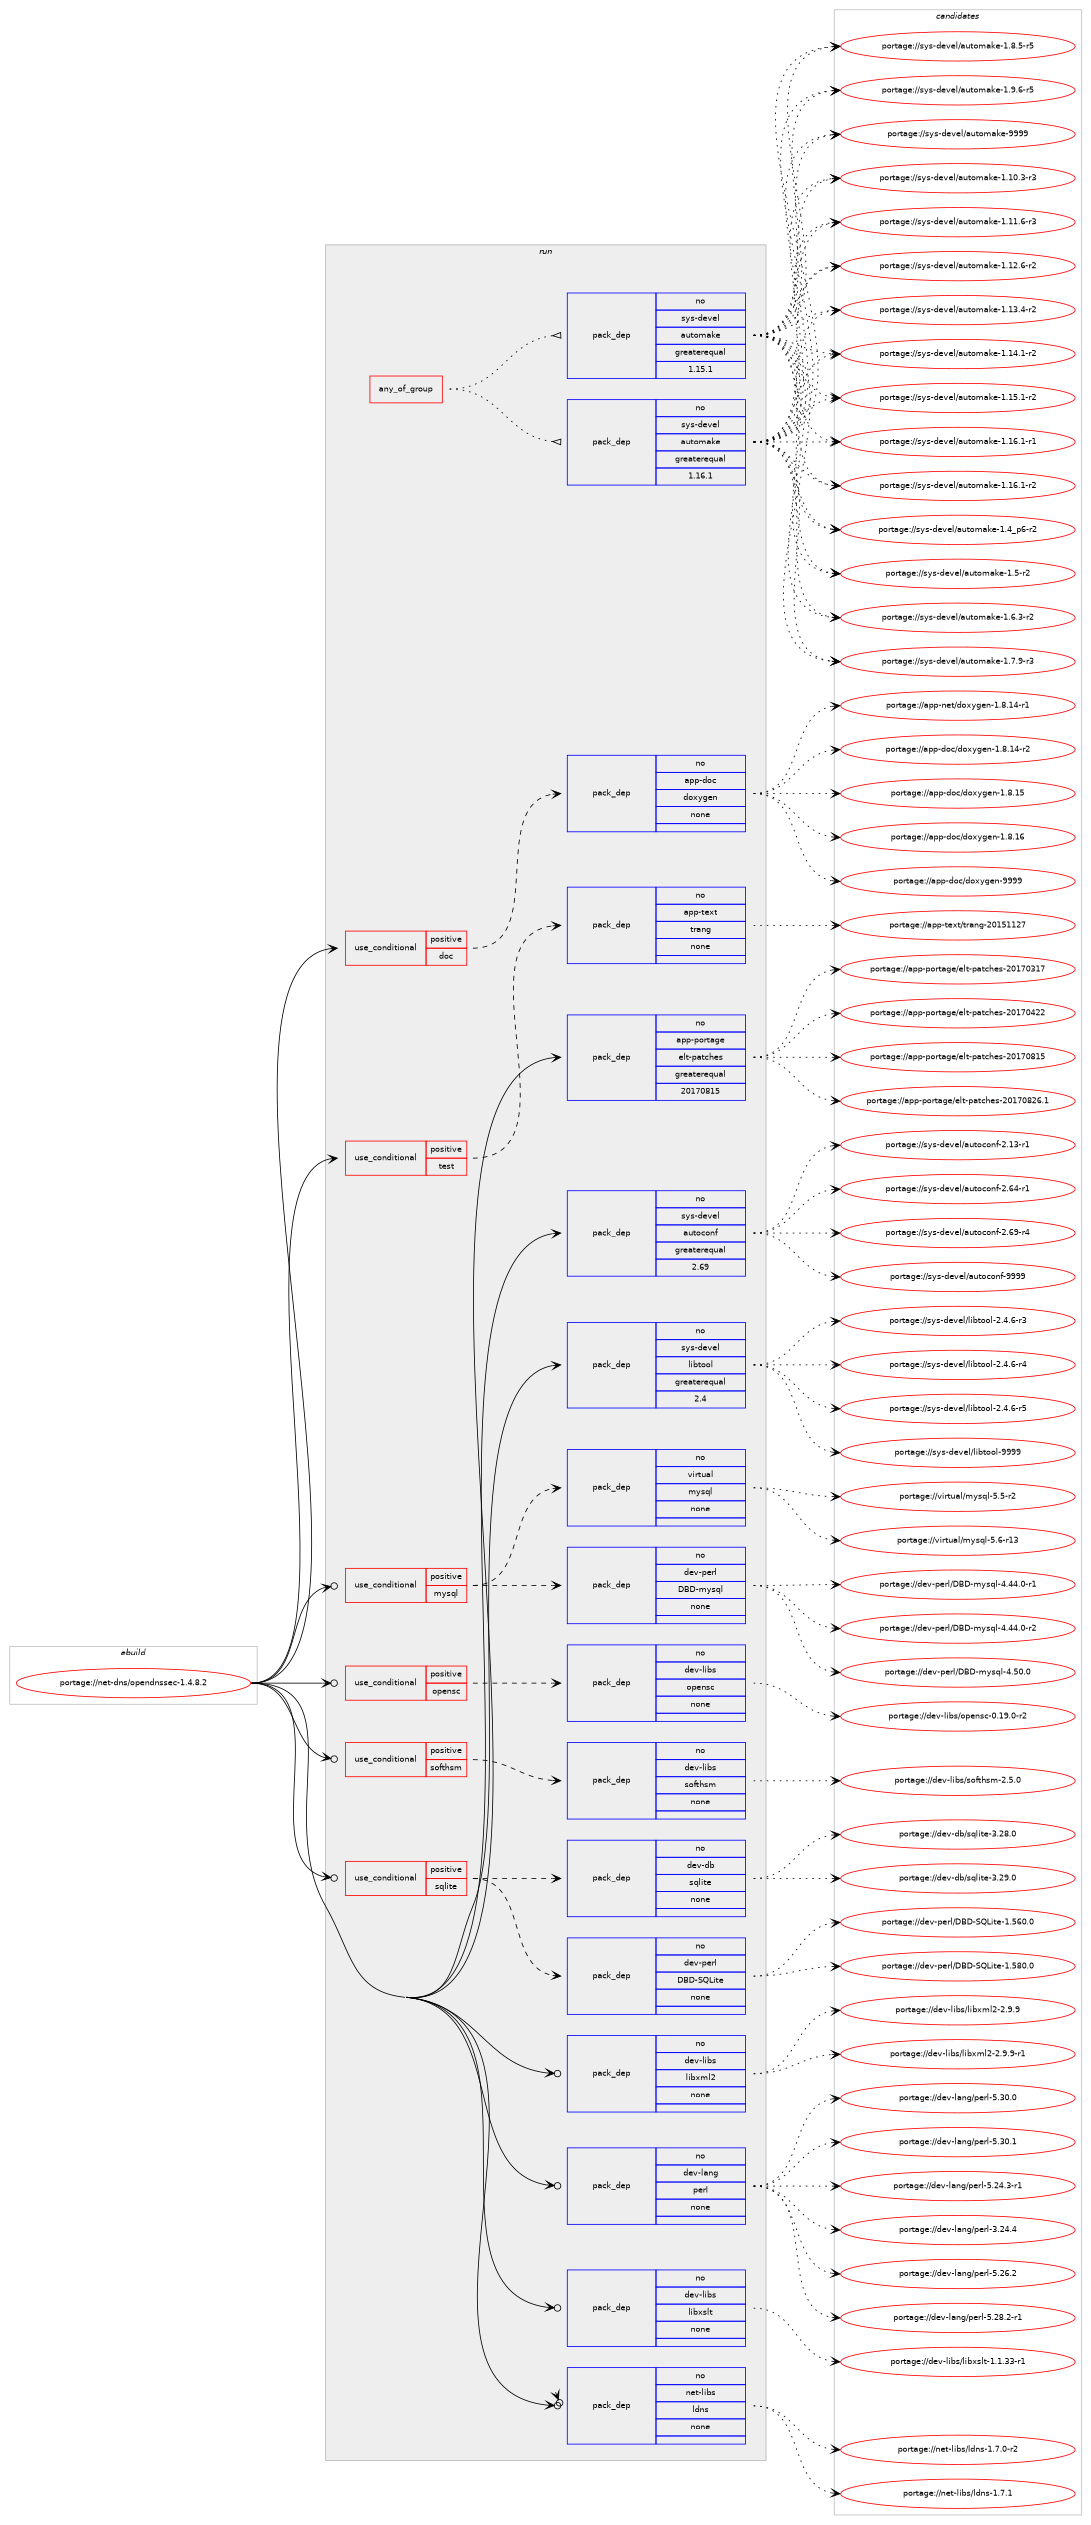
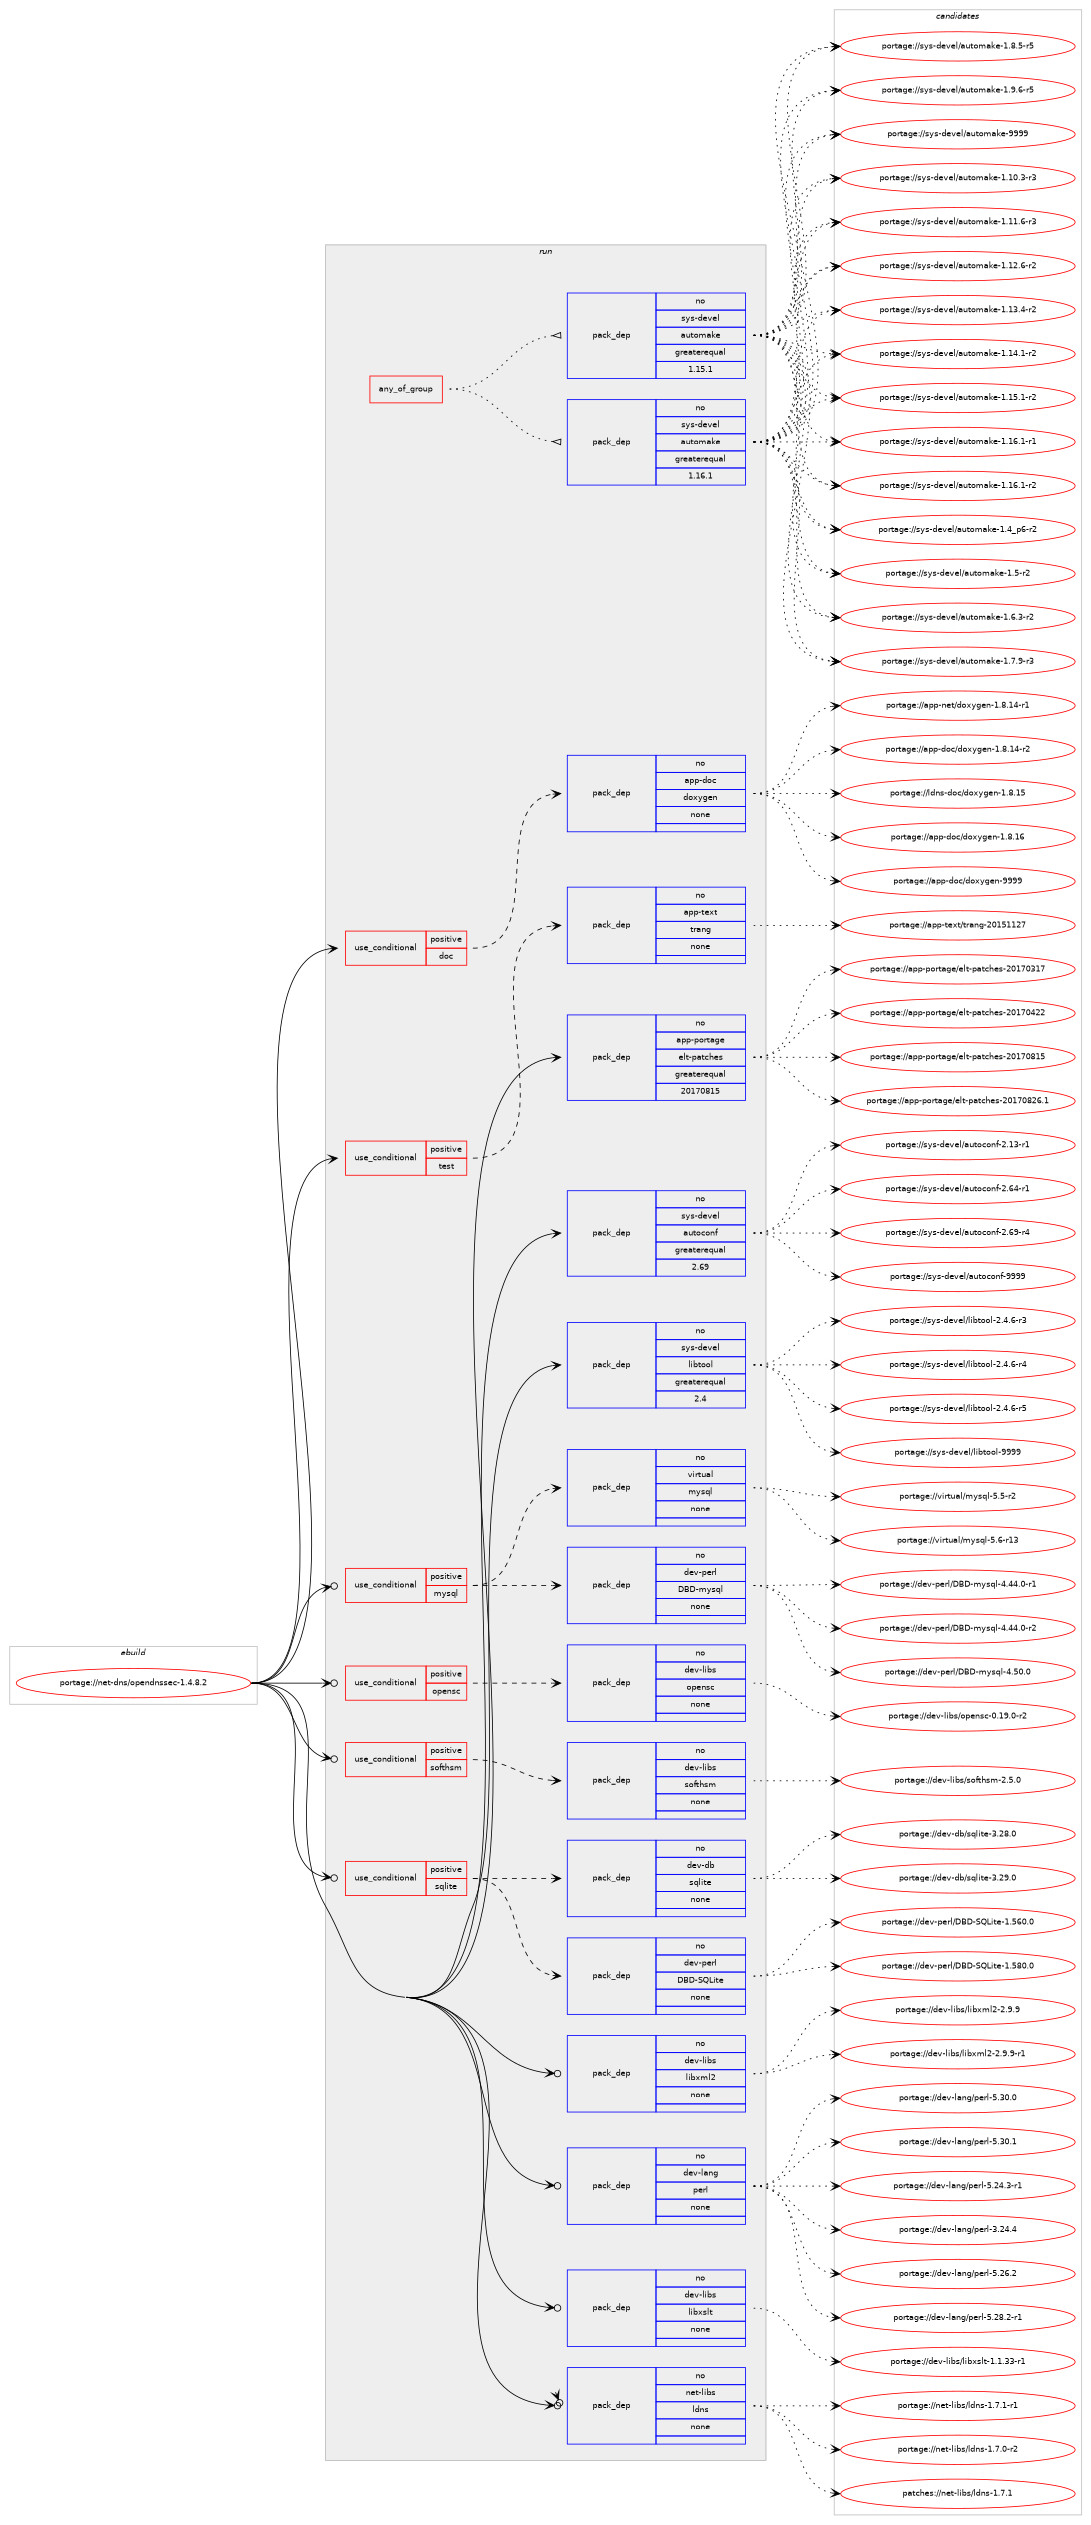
node "portage://app-doc/doxygen-1.8.15": label "portage://app-doc/doxygen-1.8.15" -> "portage://ldns-doc/doxygen-1.8.15"
node "portage://net-libs/ldns-1.7.1-r1": added
node "portage://net-libs/ldns-1.7.1": label "portage://net-libs/ldns-1.7.1" -> "patches://net-libs/ldns-1.7.1"
